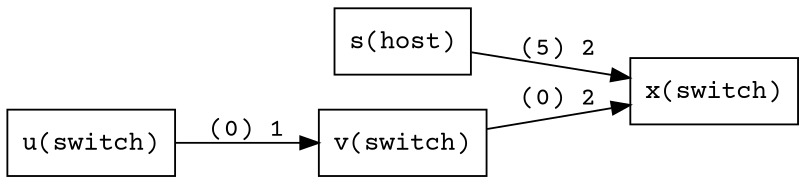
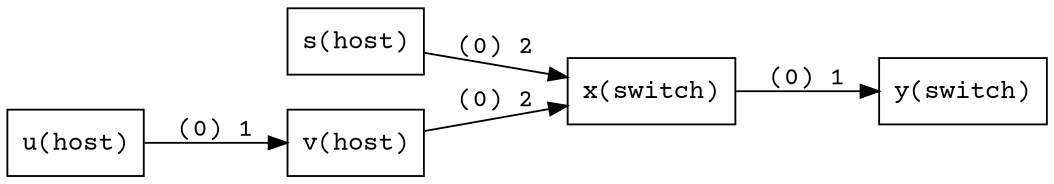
edge "s(host)" -> "x(switch)": label "(5) 2" -> "(0) 2"
node "y(switch)": added
node "u(switch)": label "u(switch)" -> "u(host)"
node "v(switch)": label "v(switch)" -> "v(host)"
